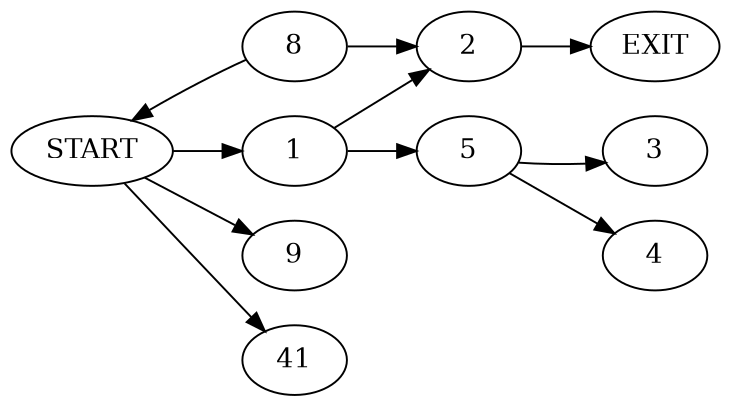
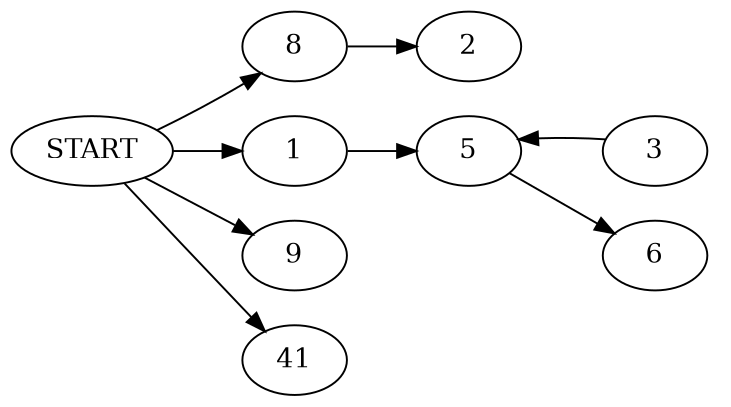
node "EXIT": removed
edge "8" -> "START": reversed
edge "1" -> "2": removed
edge "5" -> "3": reversed
node "4": label "4" -> "6"
